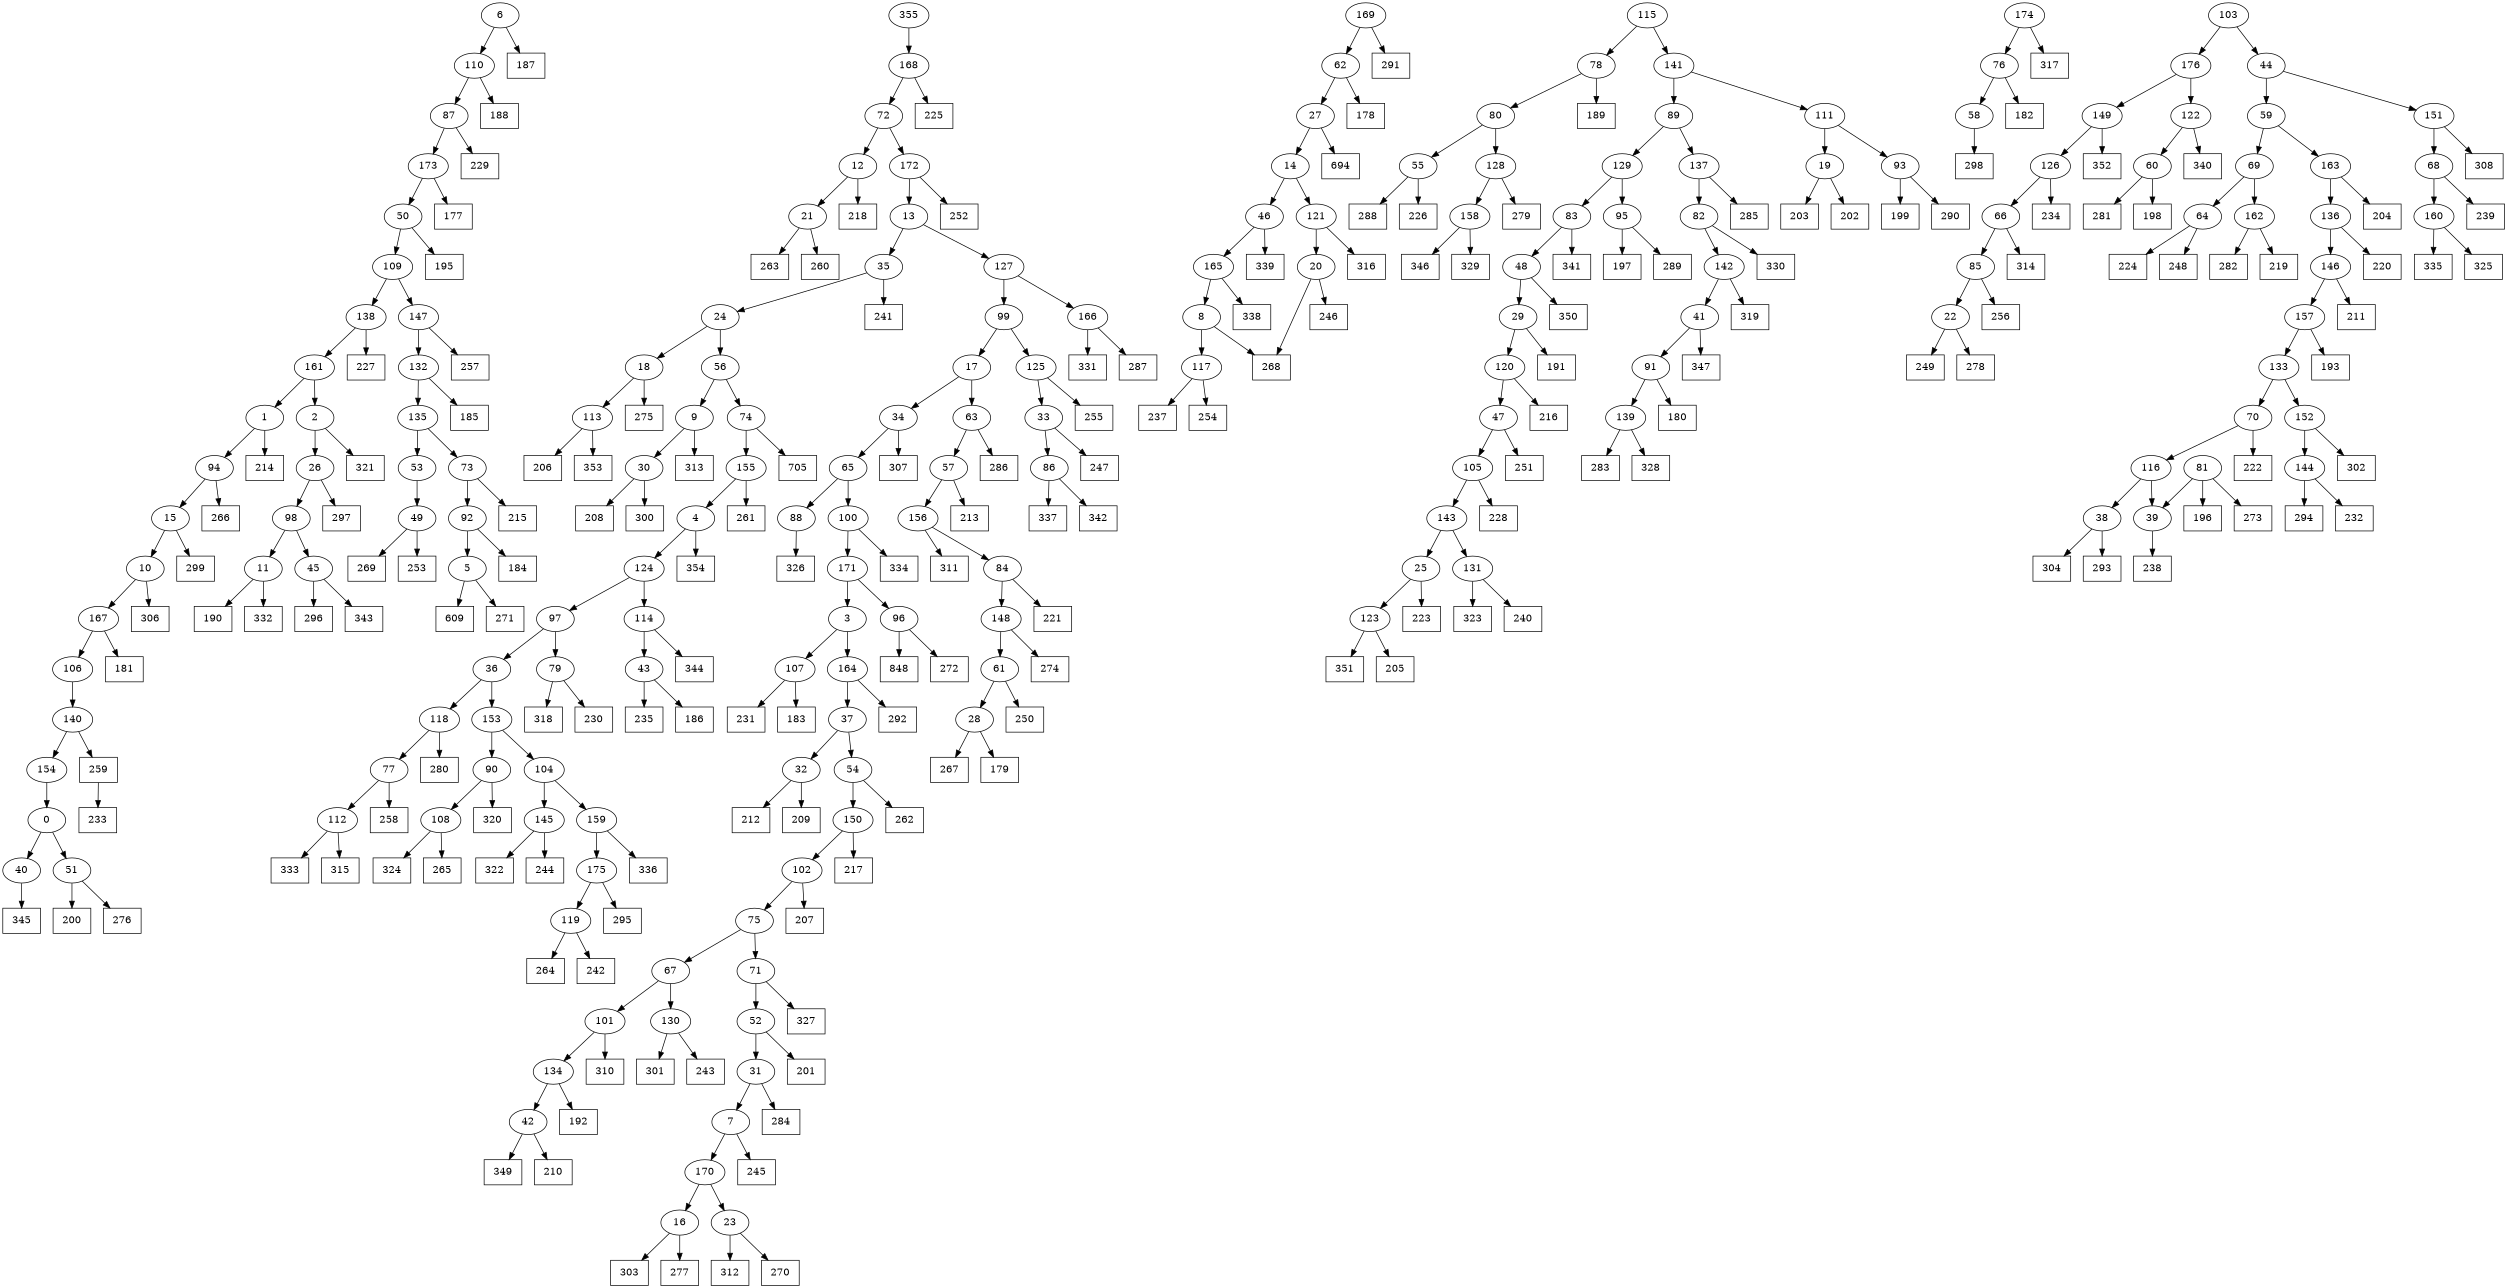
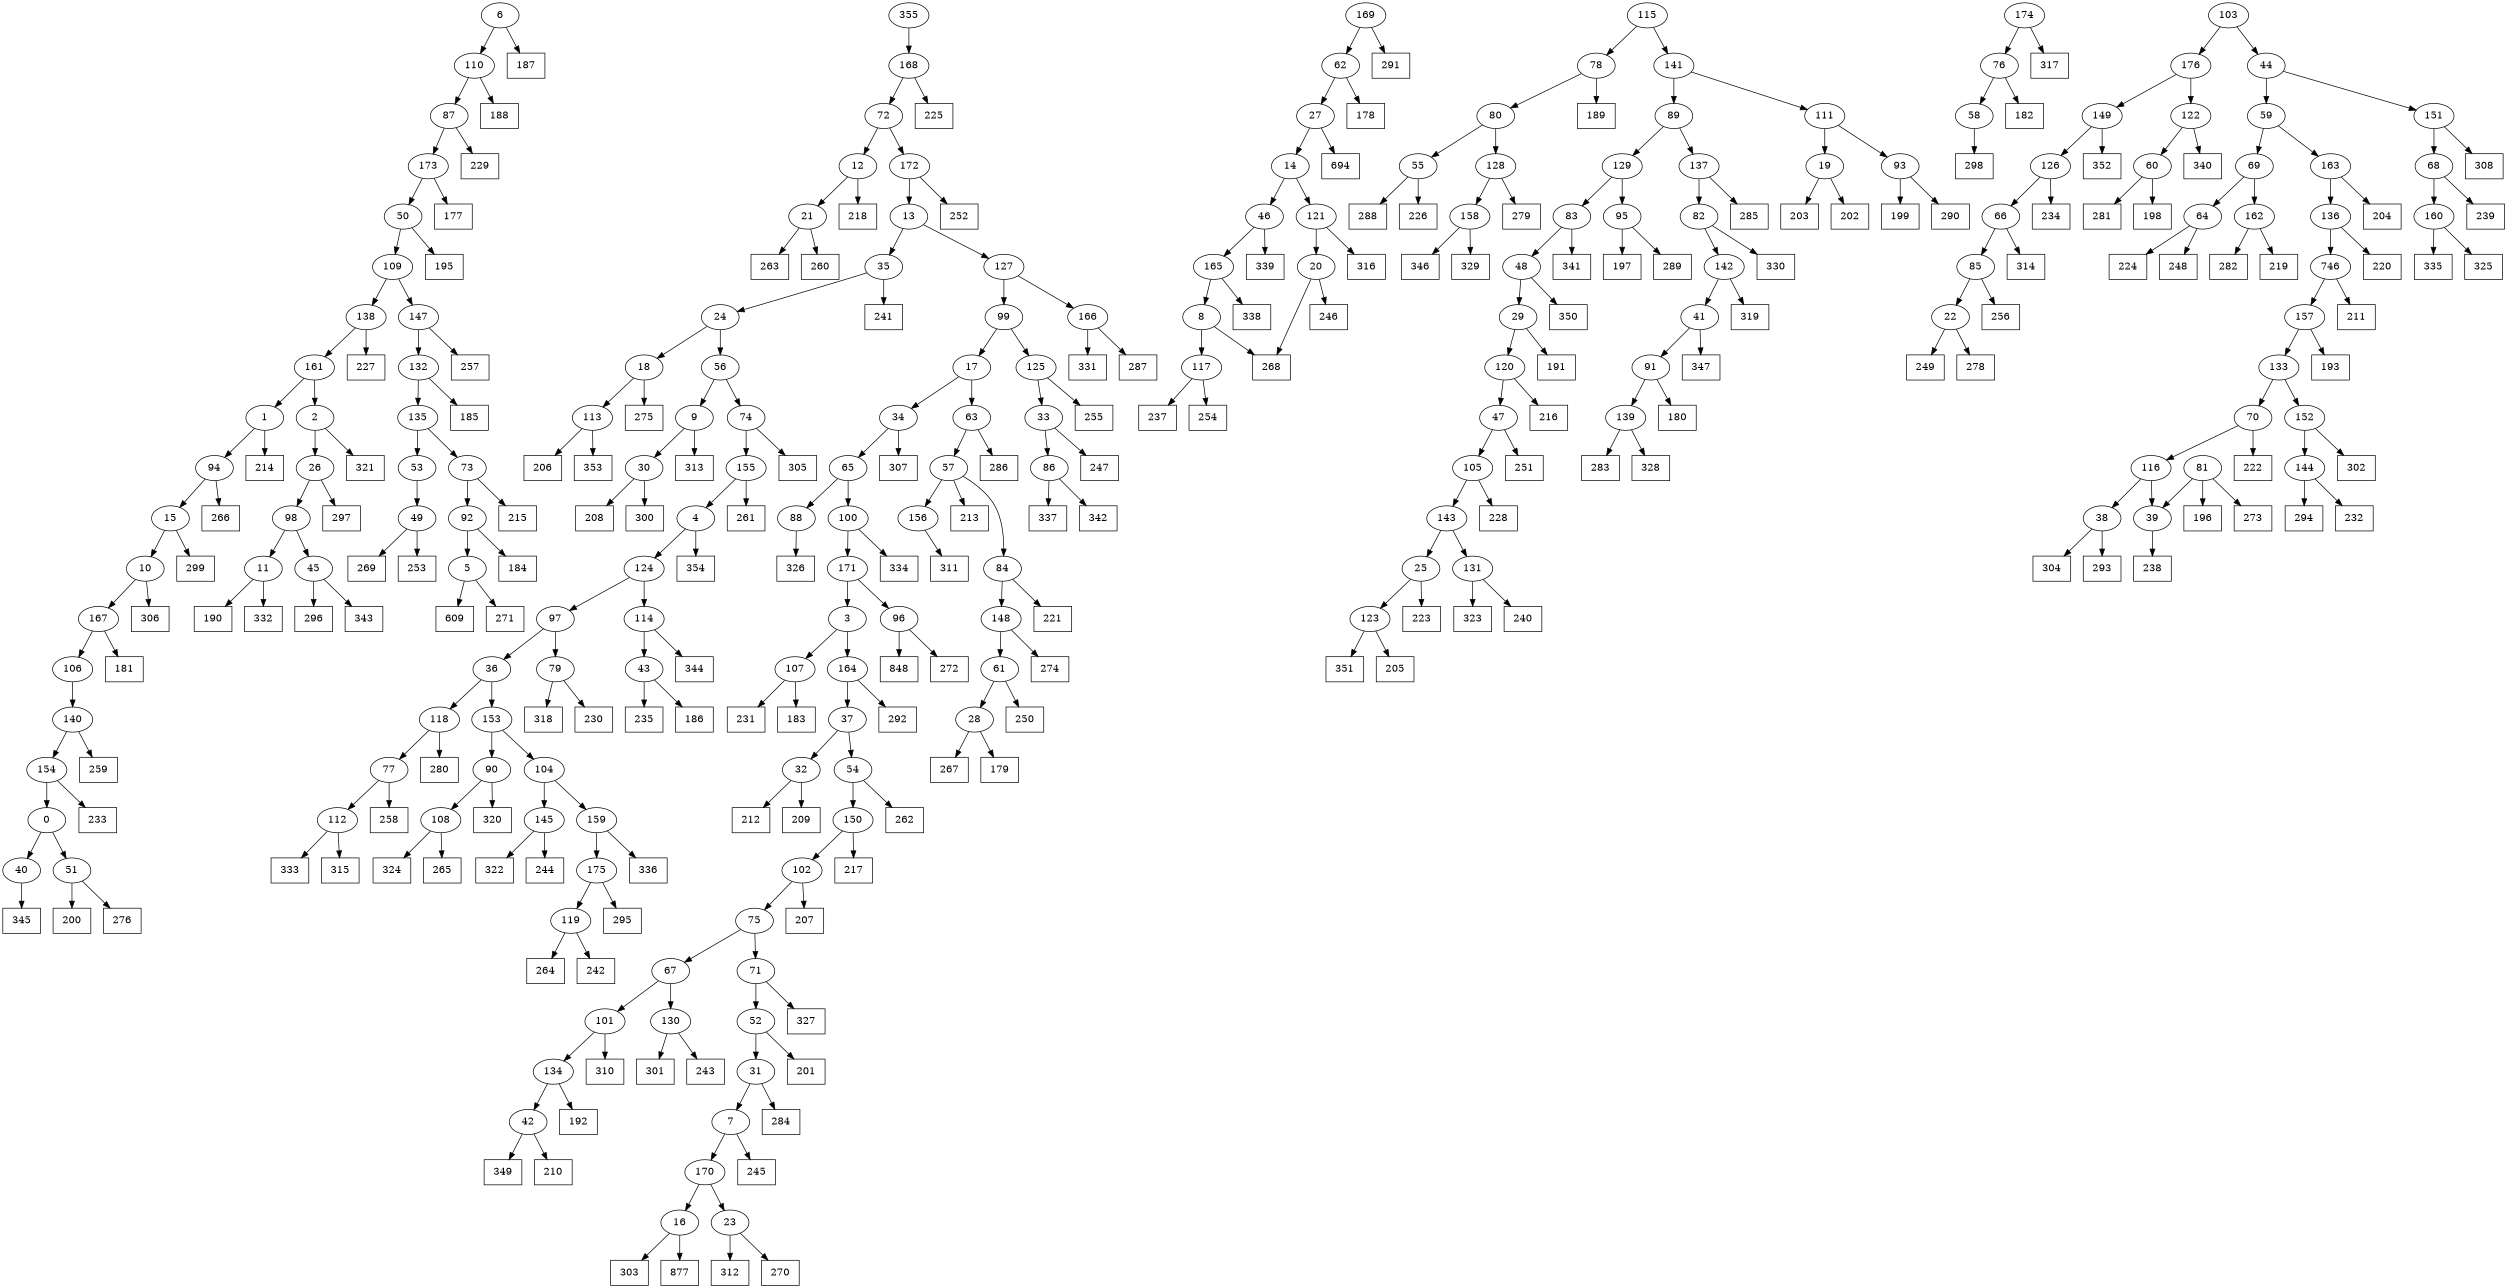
node "146": label "146" -> "746"
node "705": label "705" -> "305"
edge "156" -> "84": now "57" -> "84"
edge "259" -> "233": now "154" -> "233"
node "277": label "277" -> "877"
